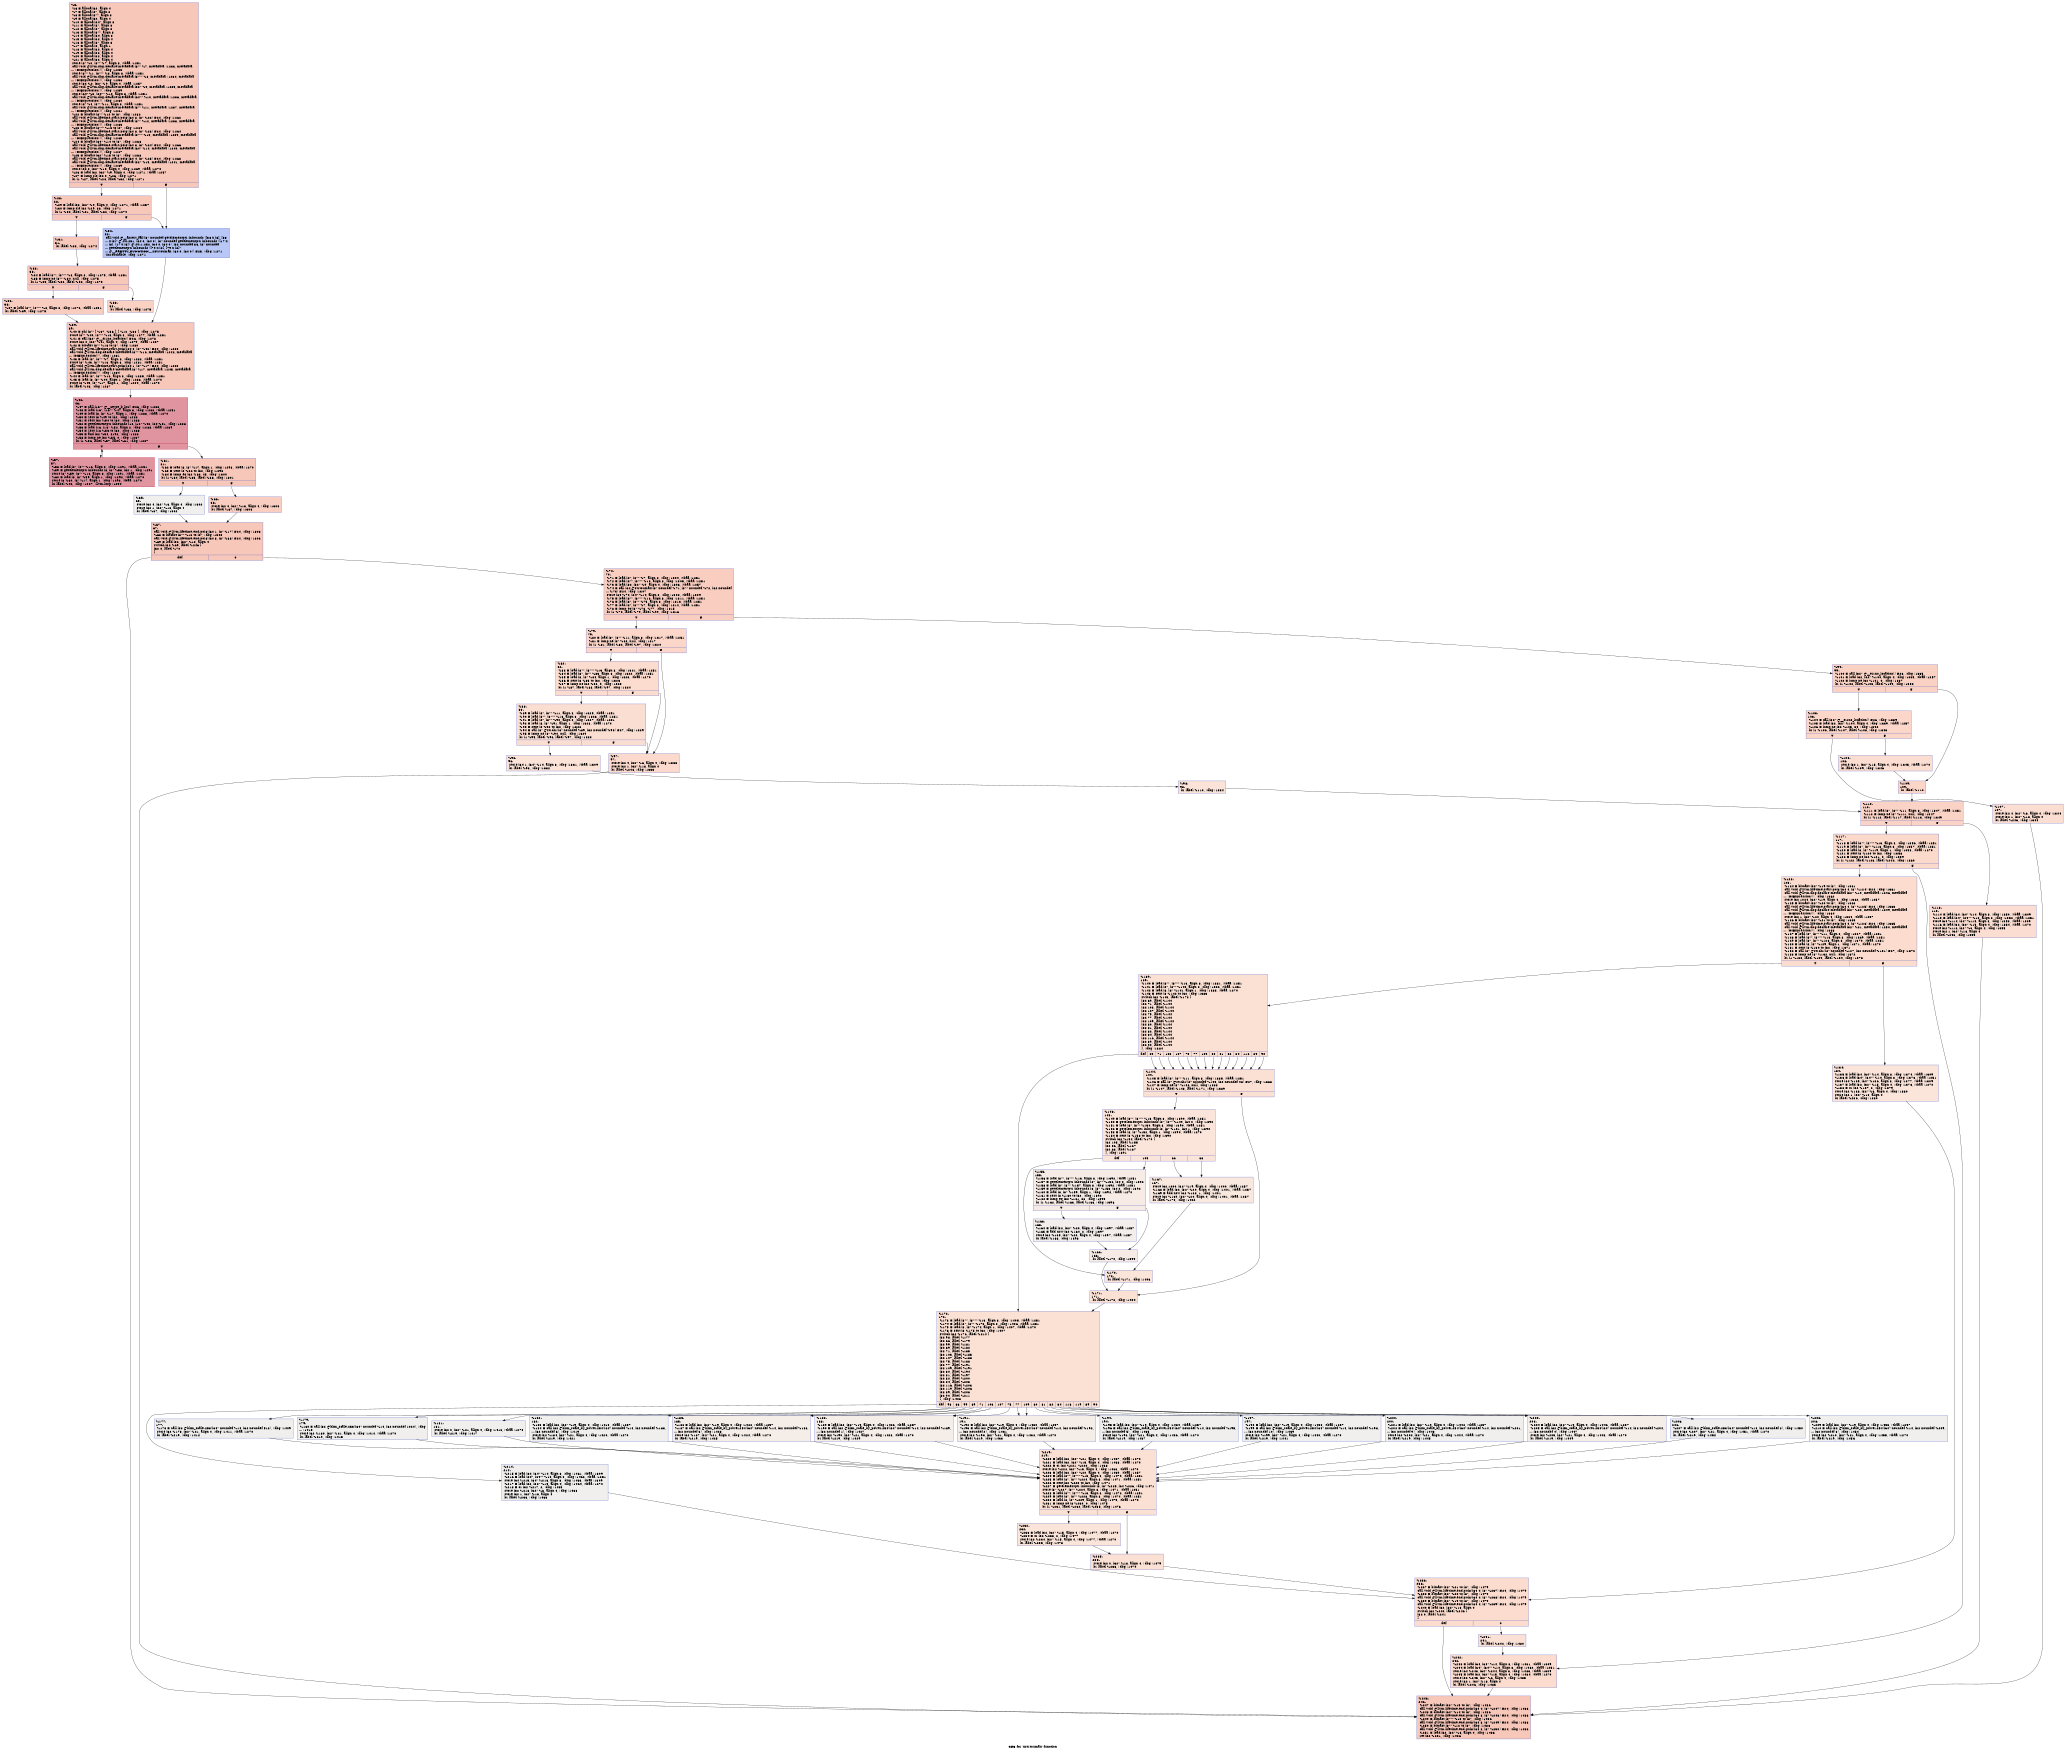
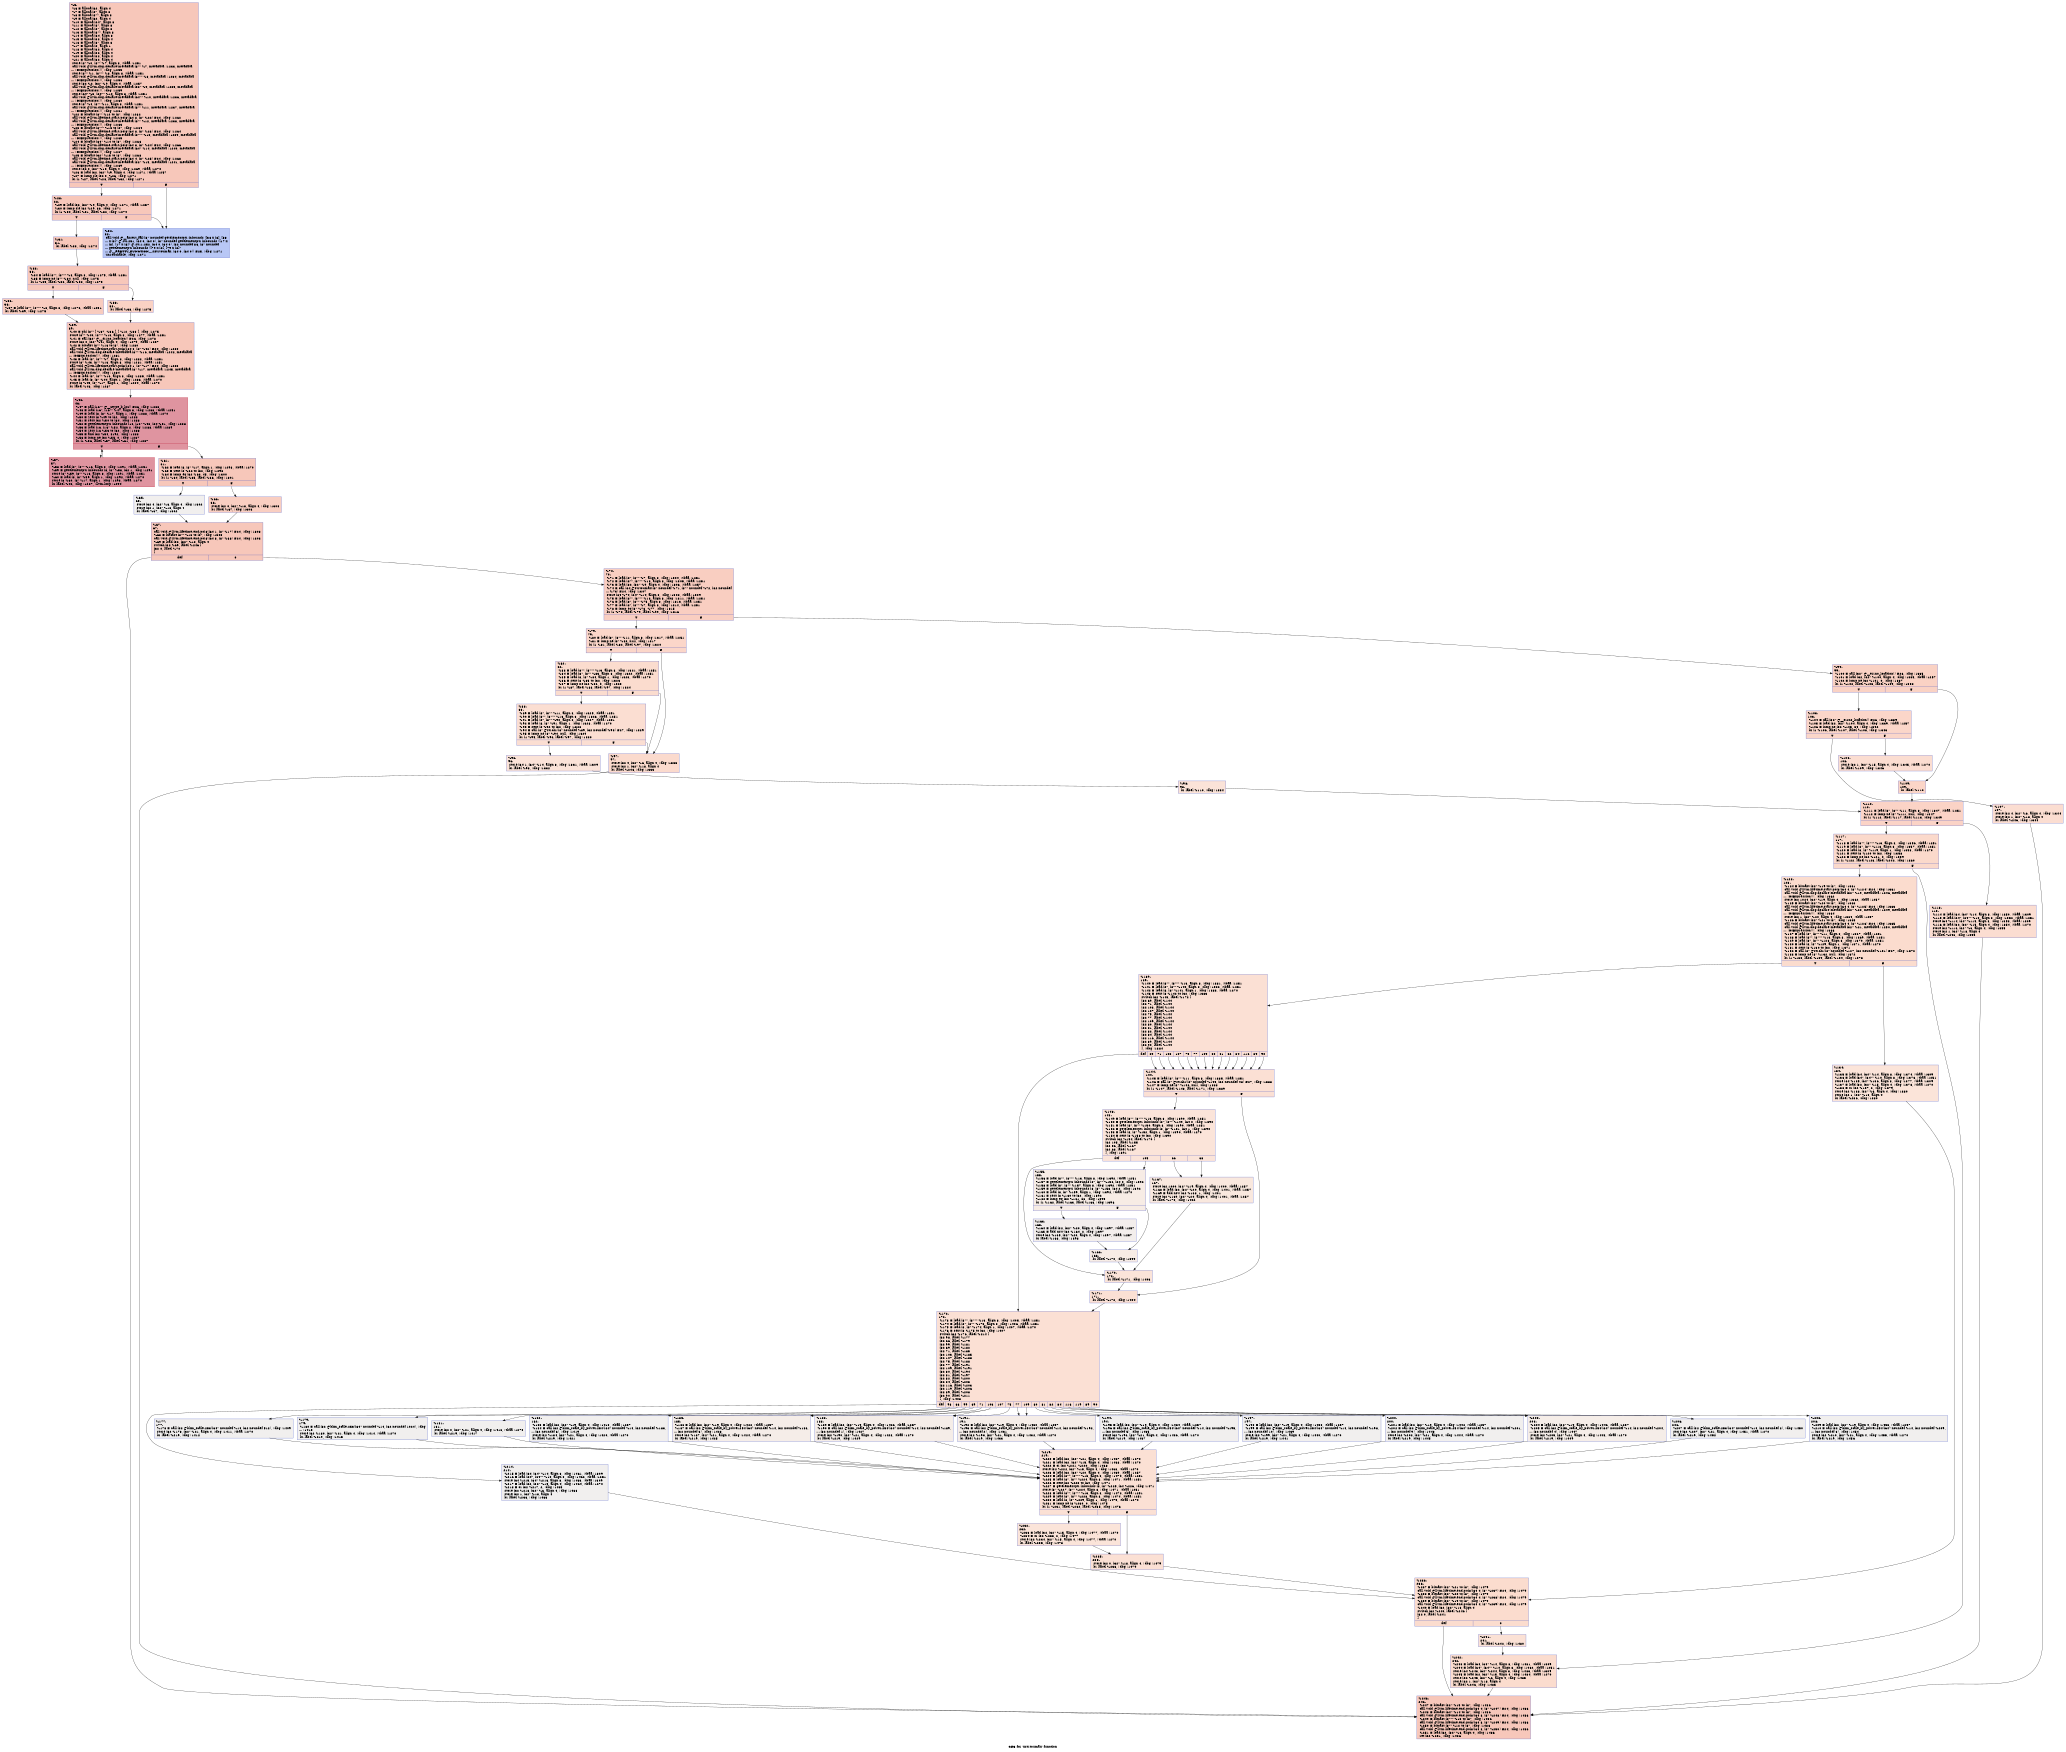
edge "%32:" -> "%39:": now "%38:" -> "%39:"
edge "%166:" -> "%171:": now "%166:" -> "%170:"
